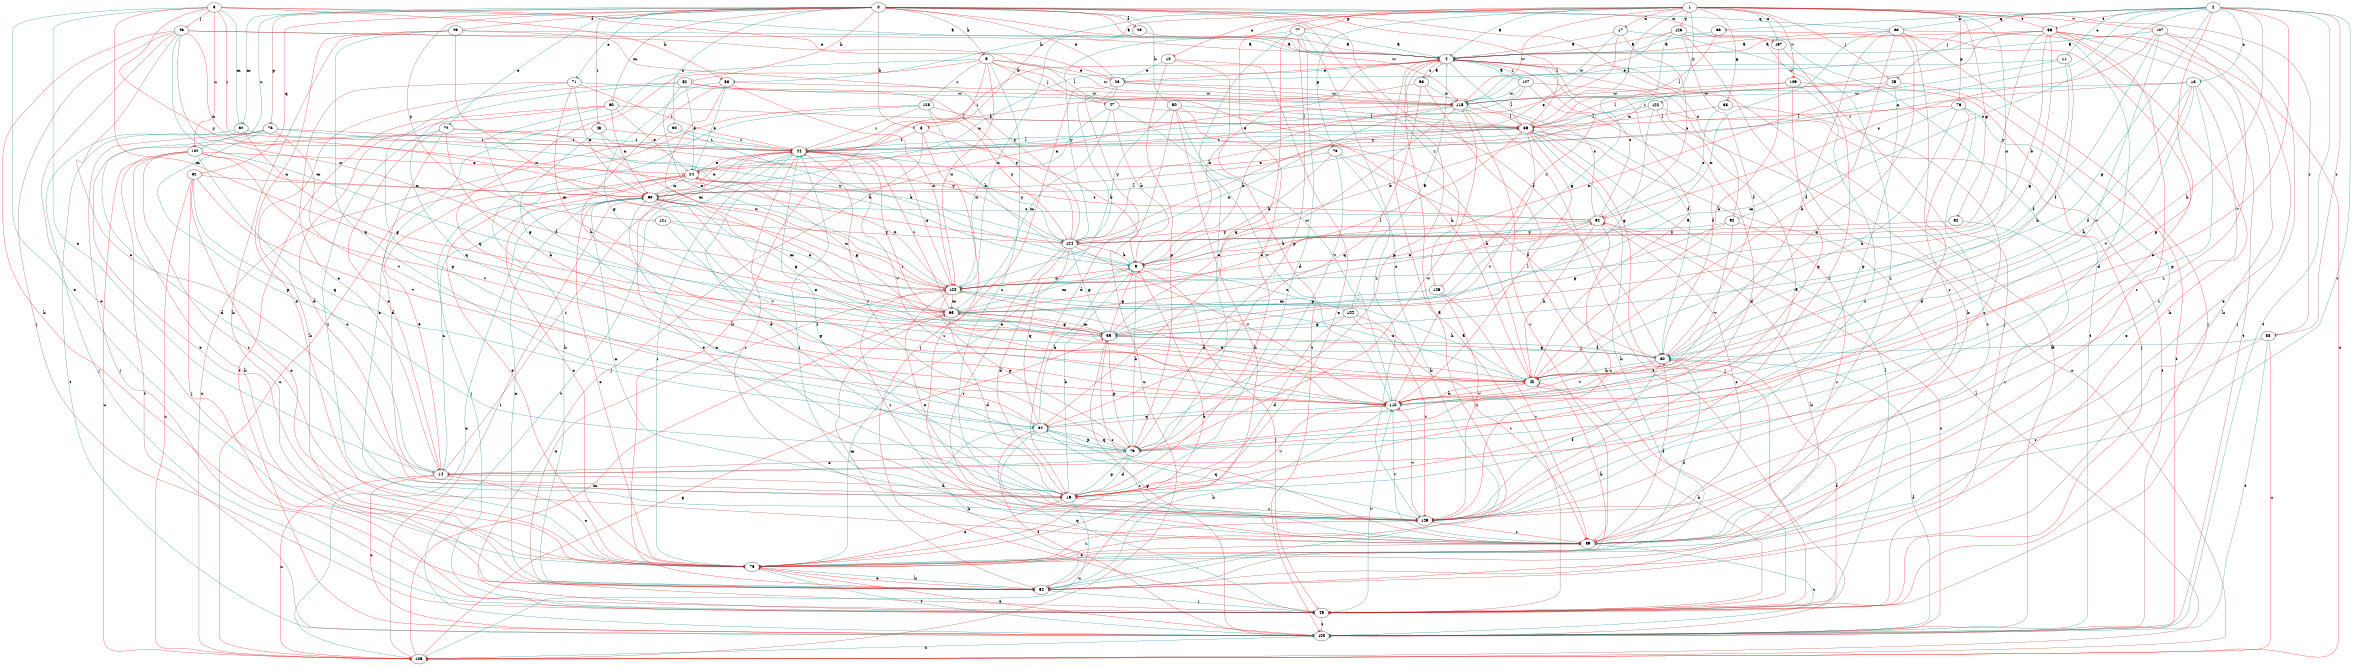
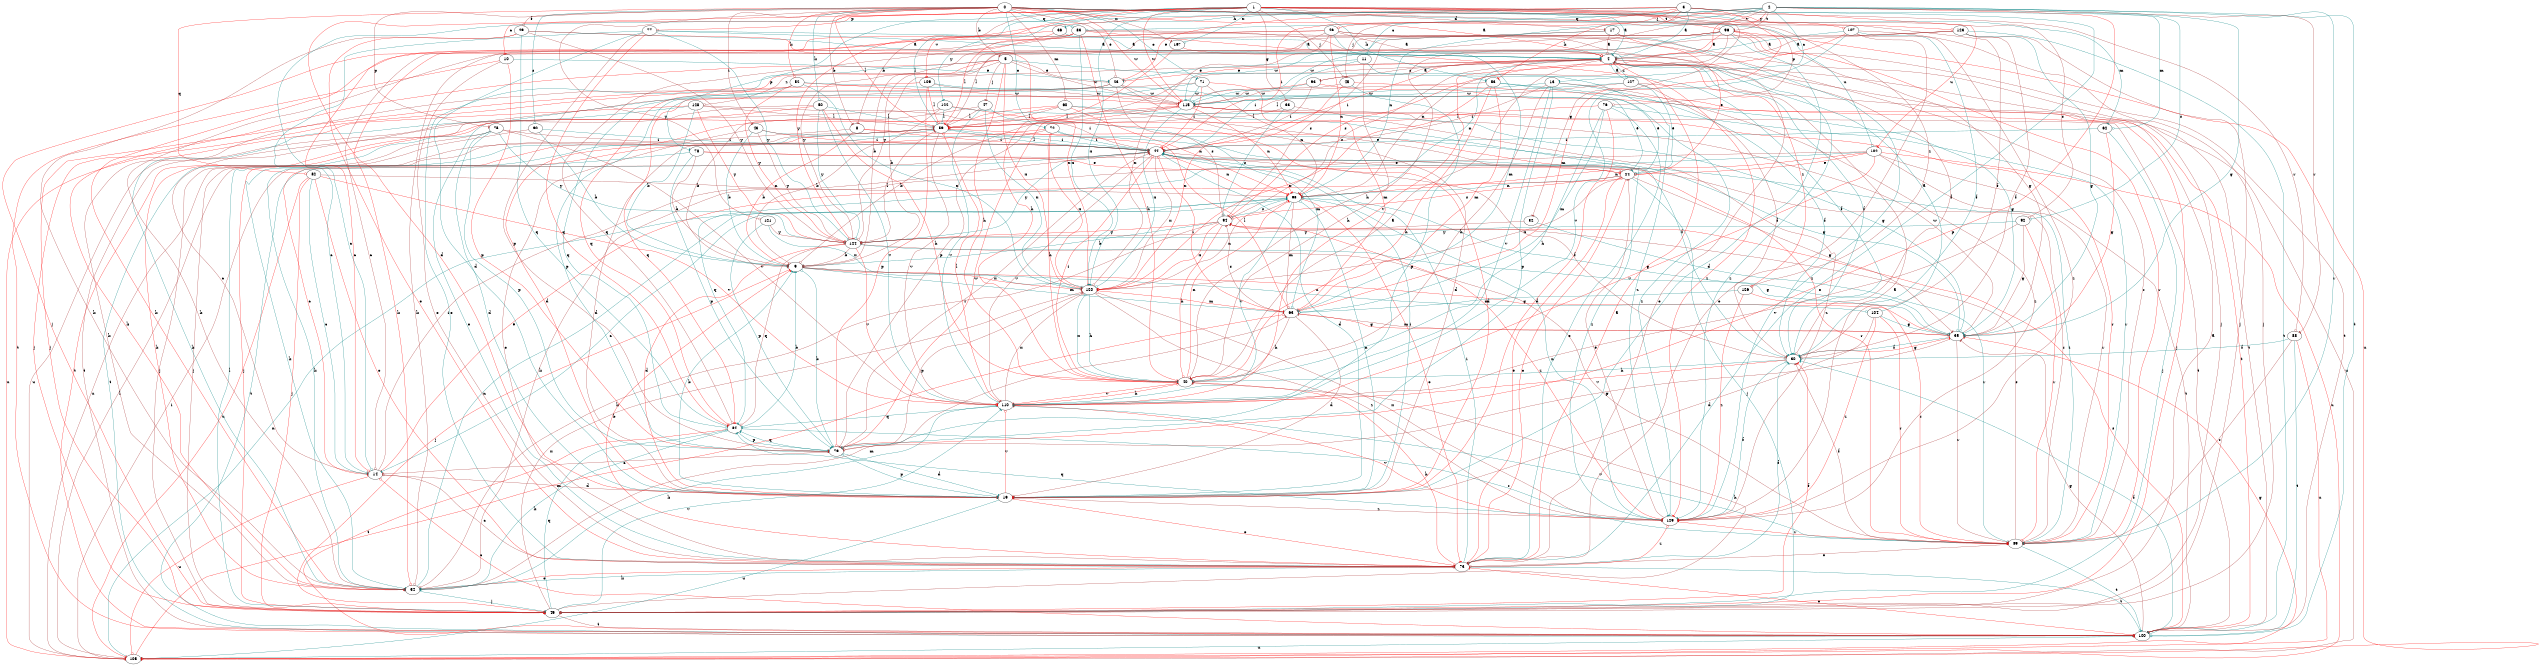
node "25": removed
edge "1" -> "59": color brown -> teal
